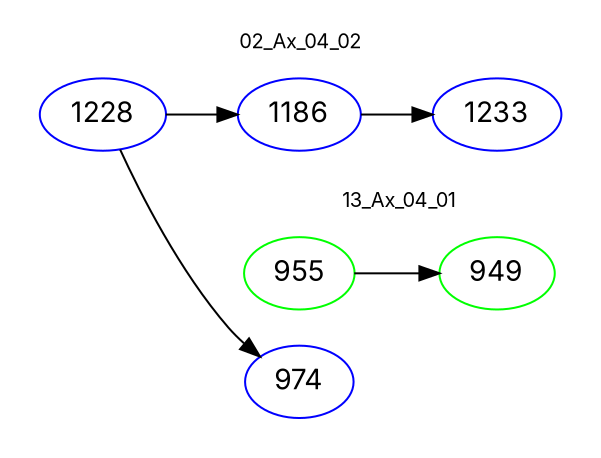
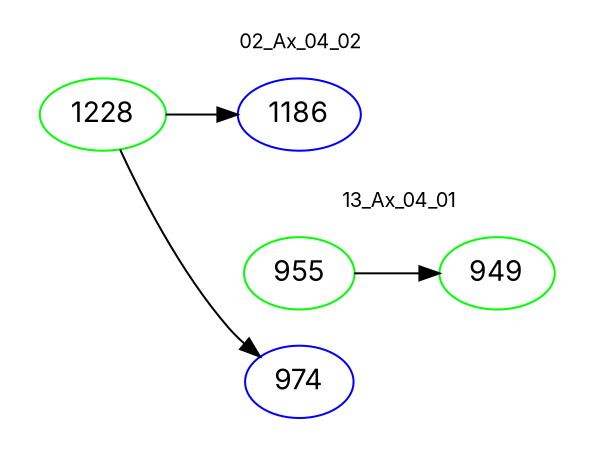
node "1228": color blue -> green
node "1233": removed
